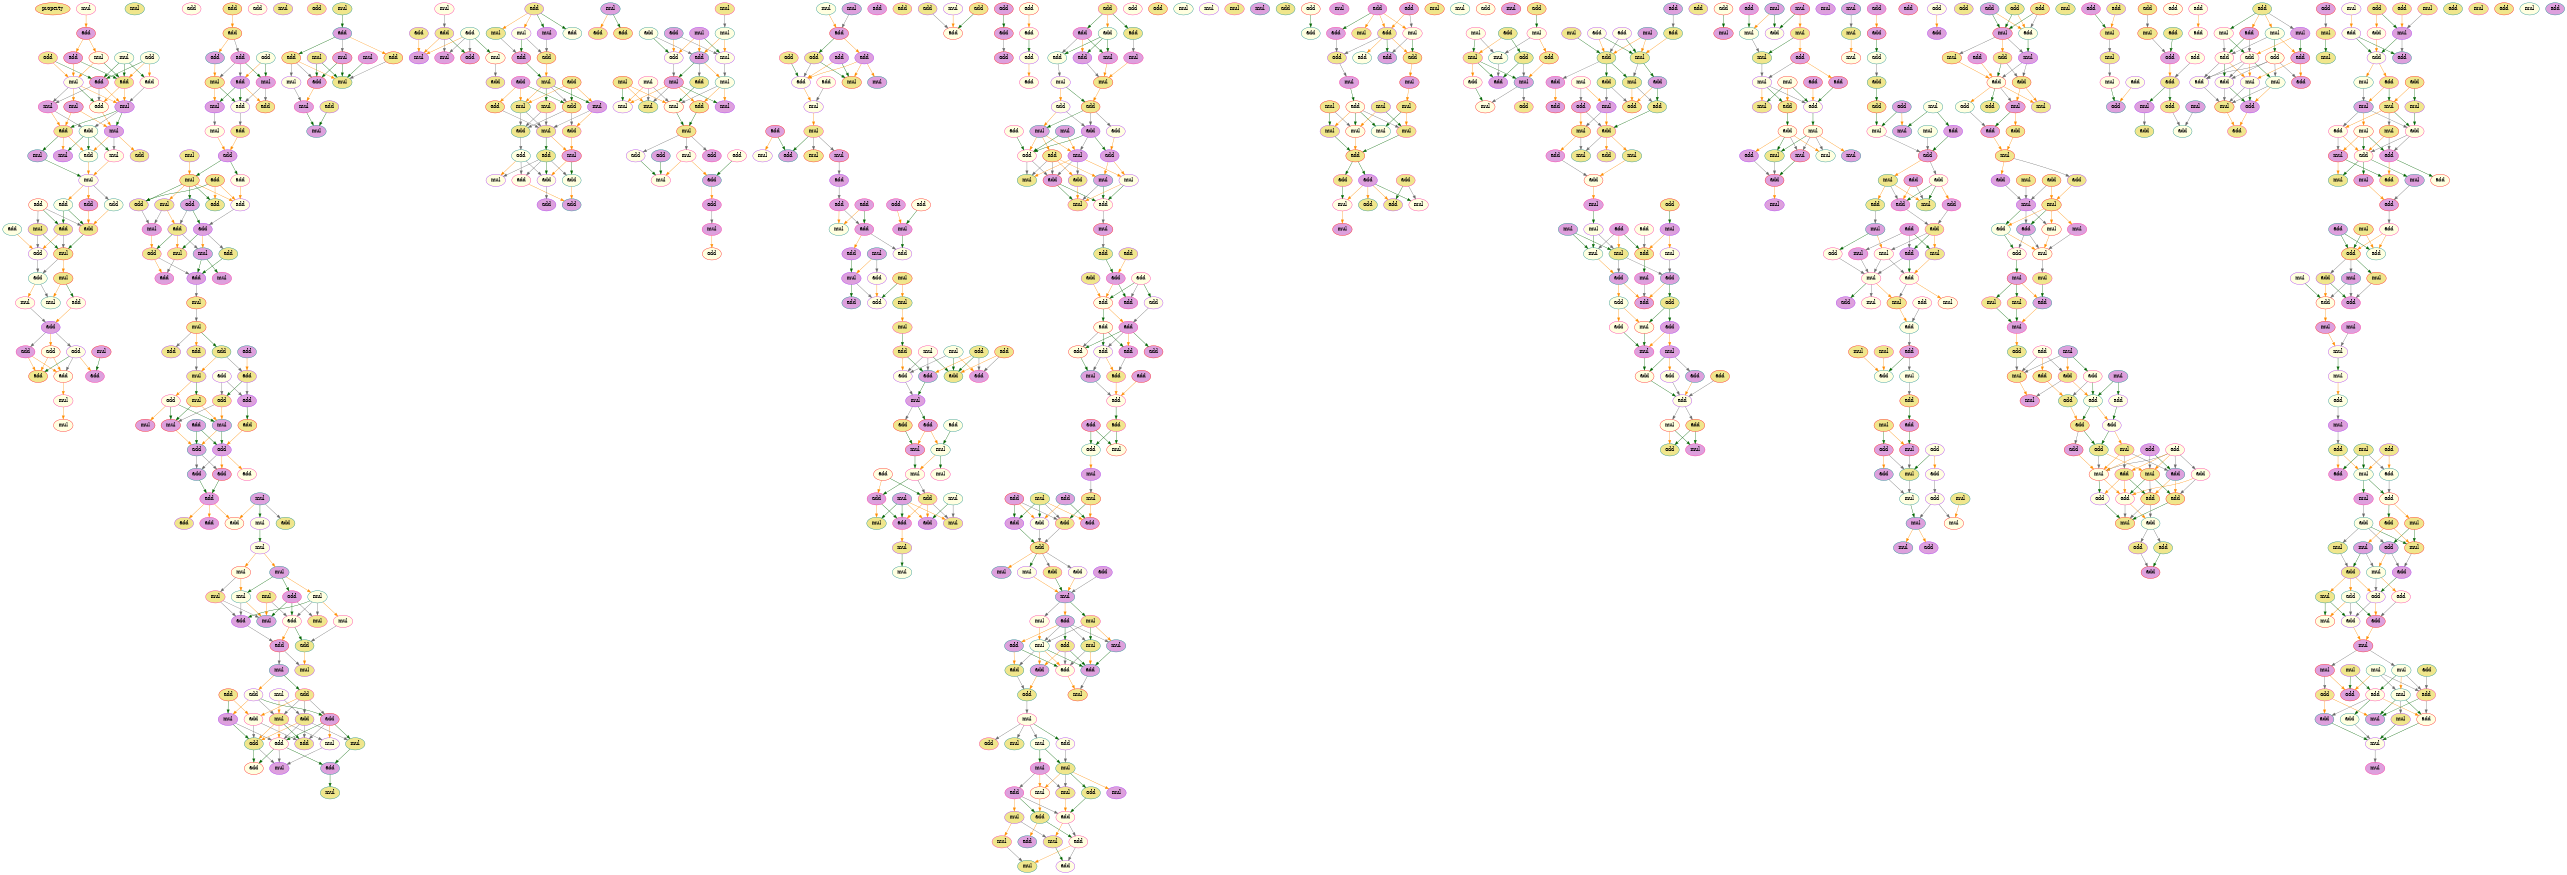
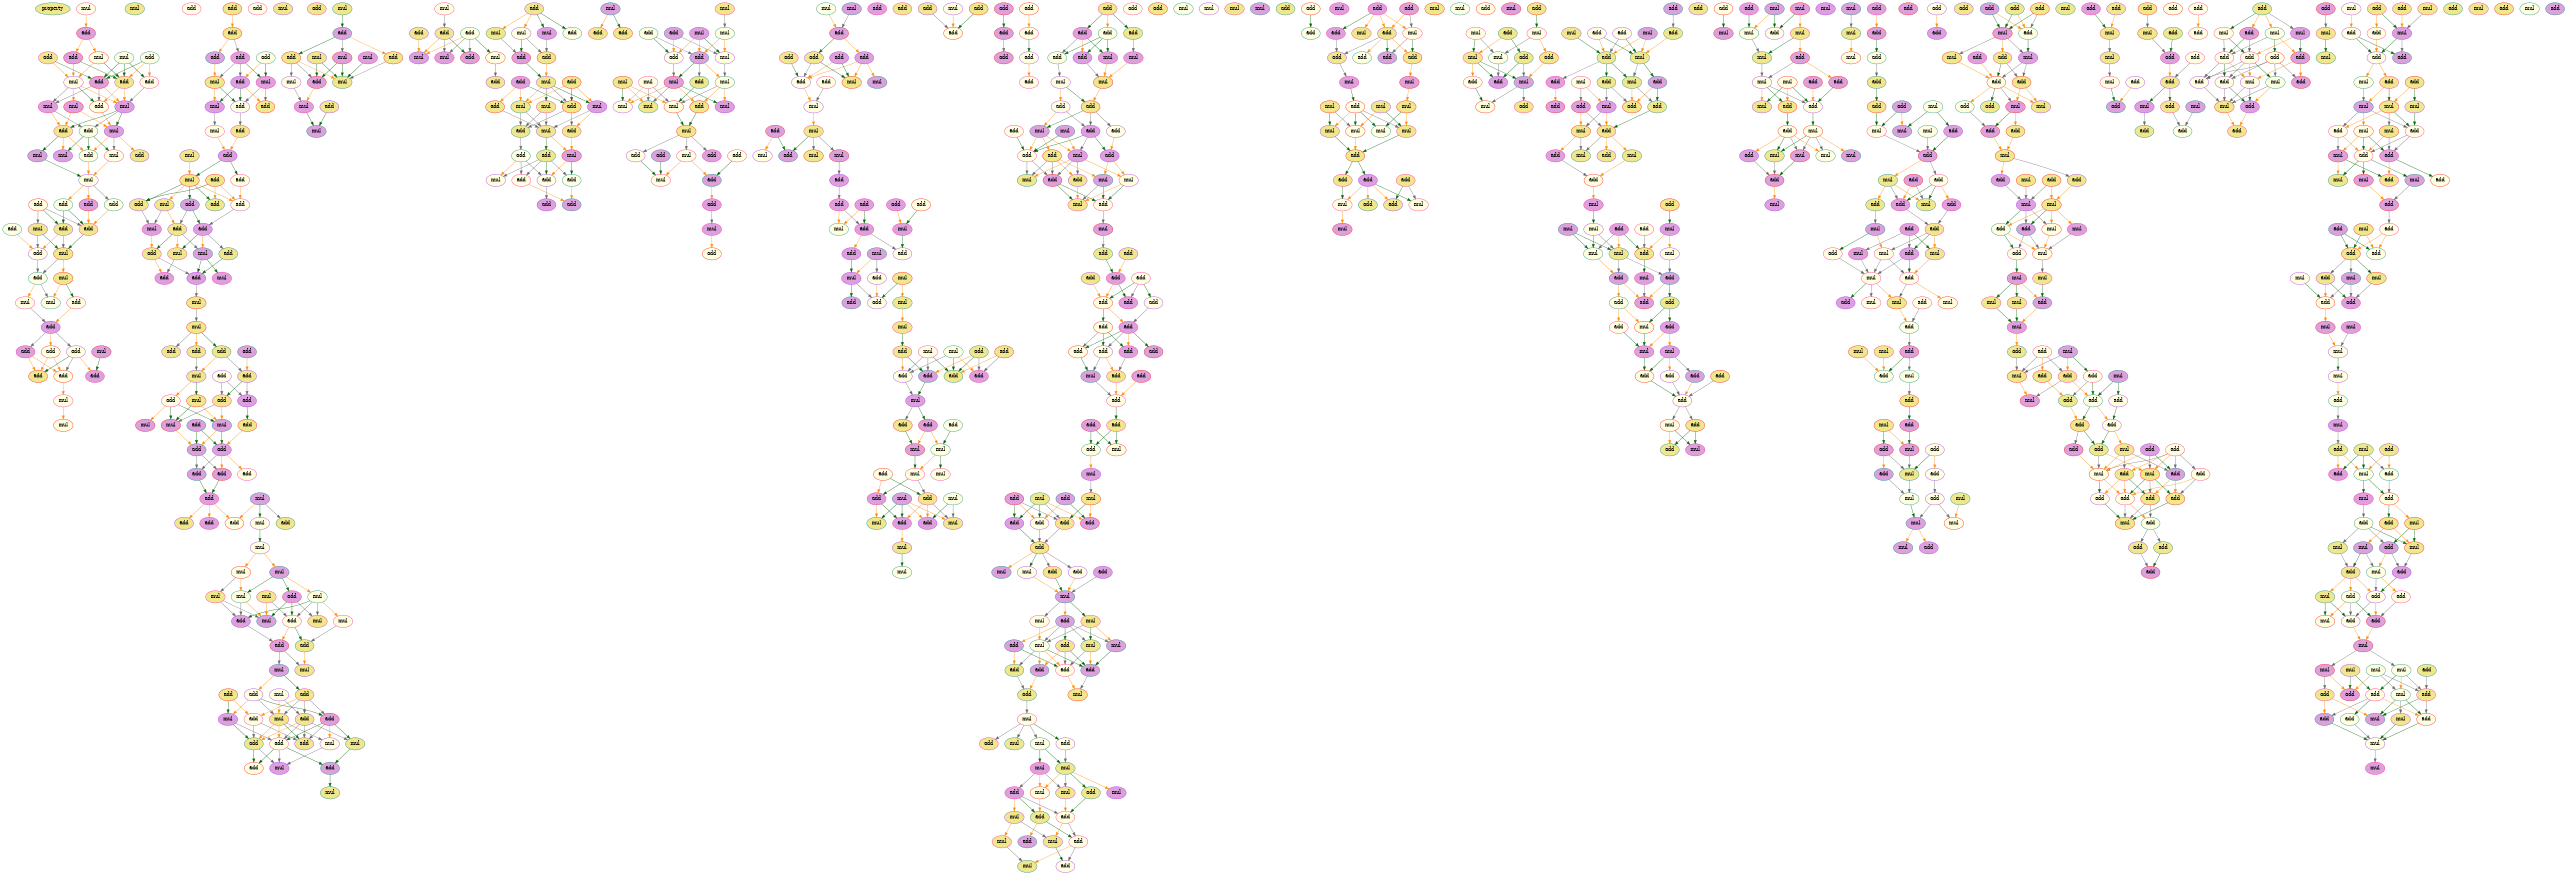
node "property": color red -> teal
